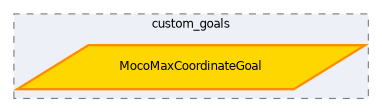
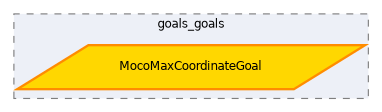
cluster "custom_goals": label "custom_goals" -> "goals_goals"
